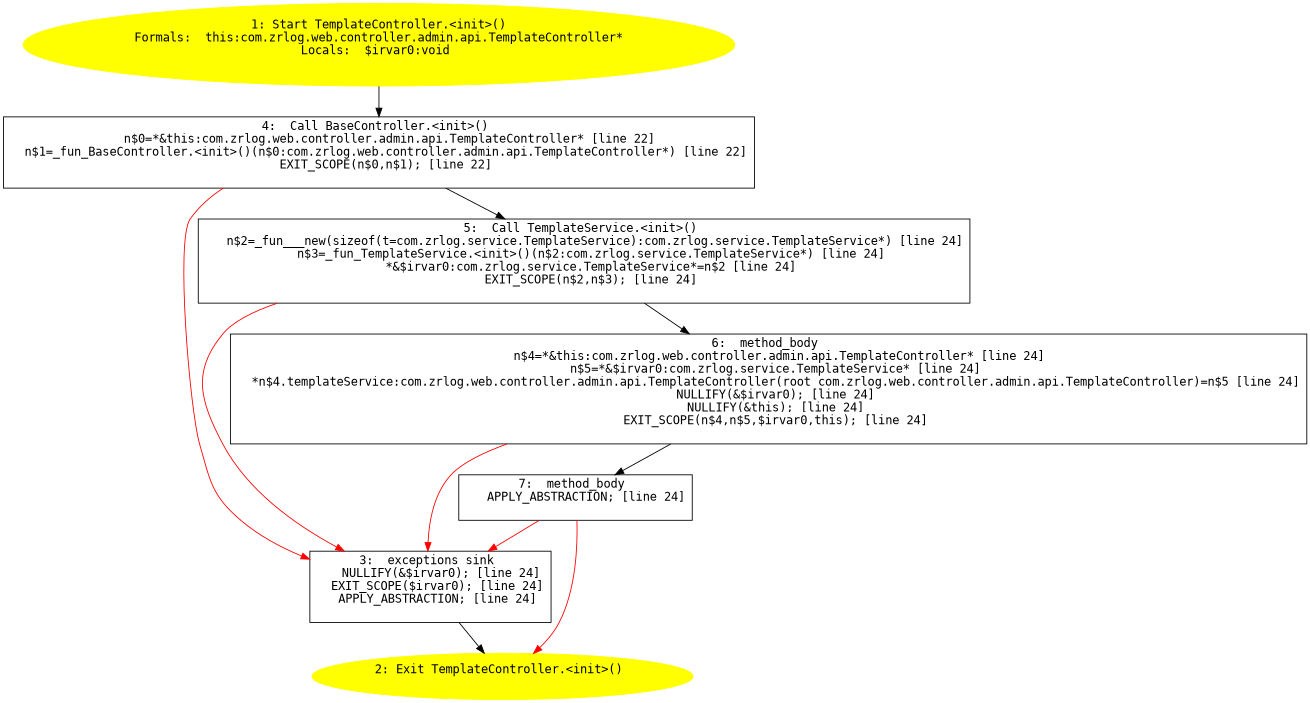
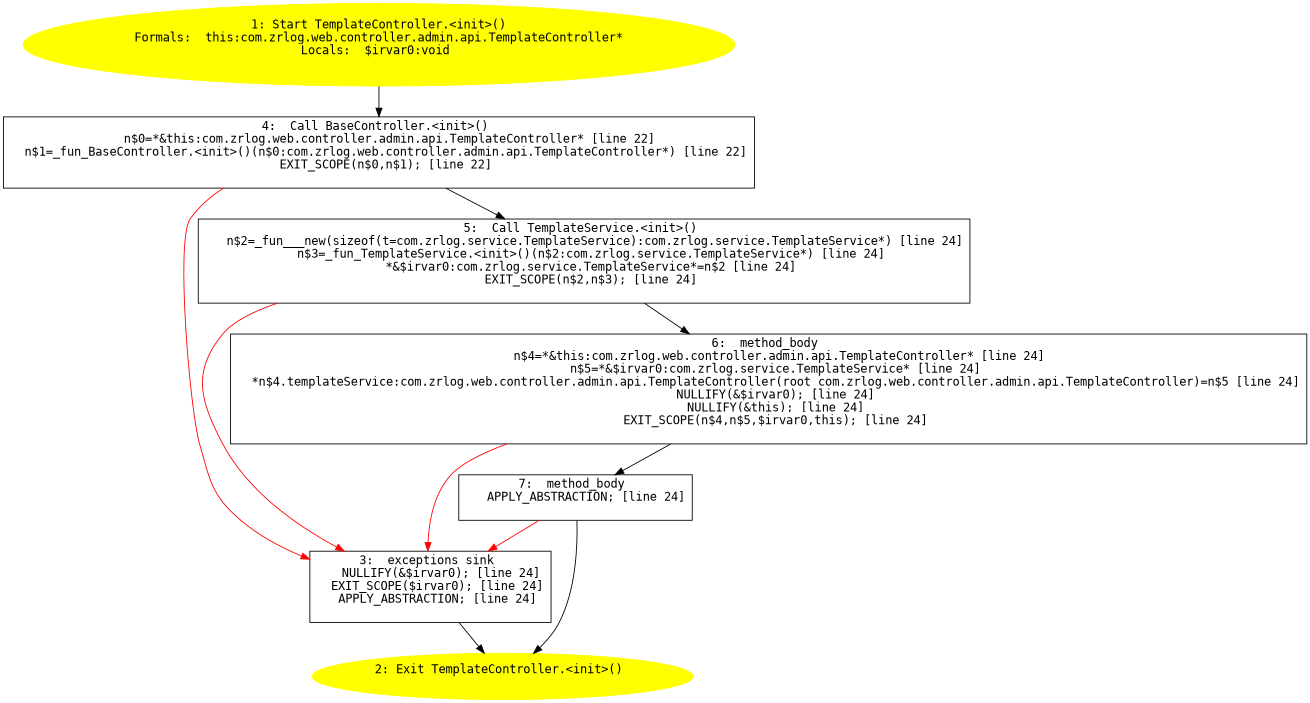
edge "7:  method_body APPLY_ABSTRACTION; [line 24]" -> "2: Exit TemplateController.<init>()": color red -> black
